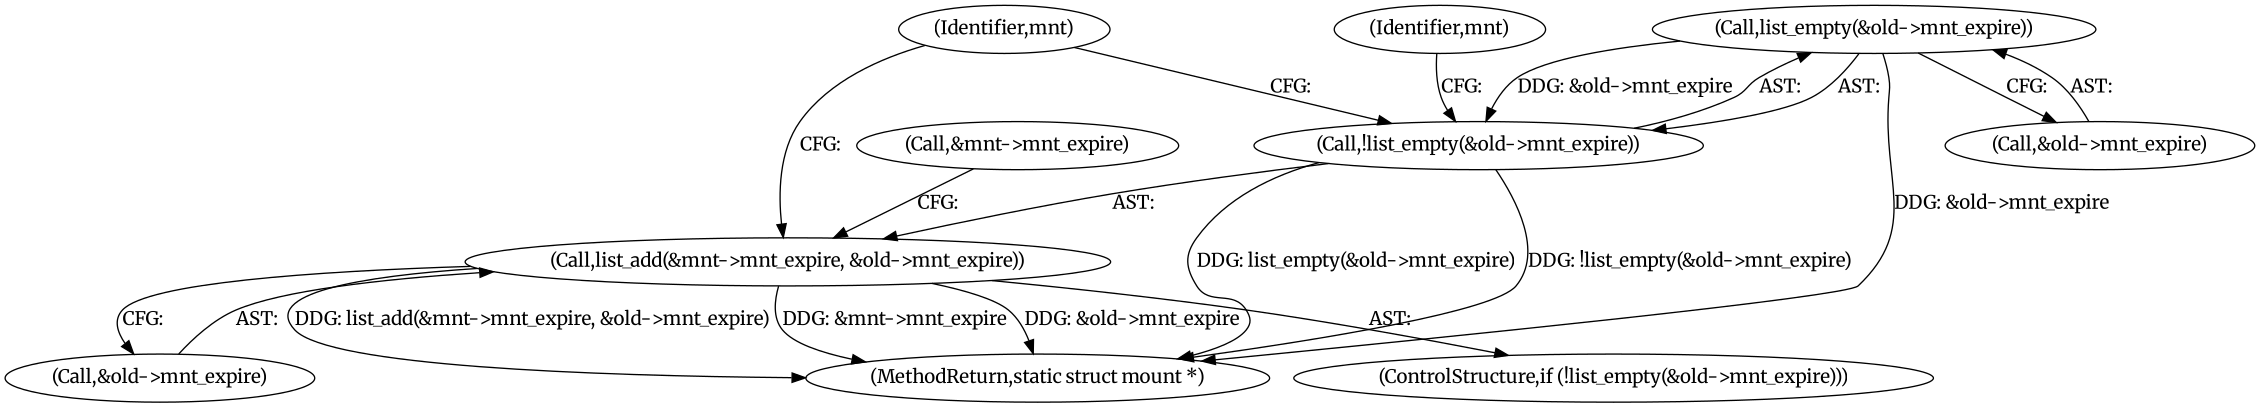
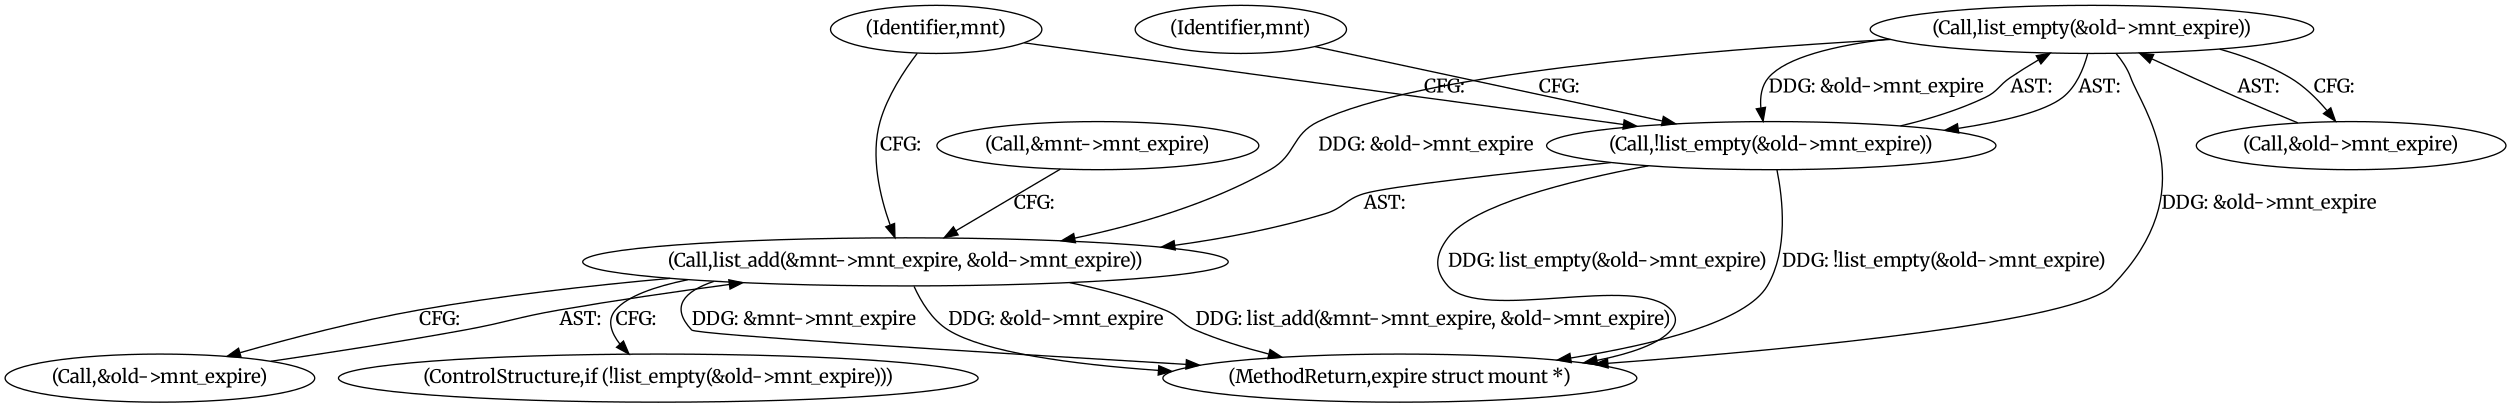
edge "(Call,list_empty(&old->mnt_expire))" -> "(Call,list_add(&mnt->mnt_expire, &old->mnt_expire))": added, label "DDG: &old->mnt_expire"
edge "(Call,list_add(&mnt->mnt_expire, &old->mnt_expire))" -> "(ControlStructure,if (!list_empty(&old->mnt_expire)))": label "AST: " -> "CFG: "
node "(MethodReturn,static struct mount *)": label "(MethodReturn,static struct mount *)" -> "(MethodReturn,expire struct mount *)"
